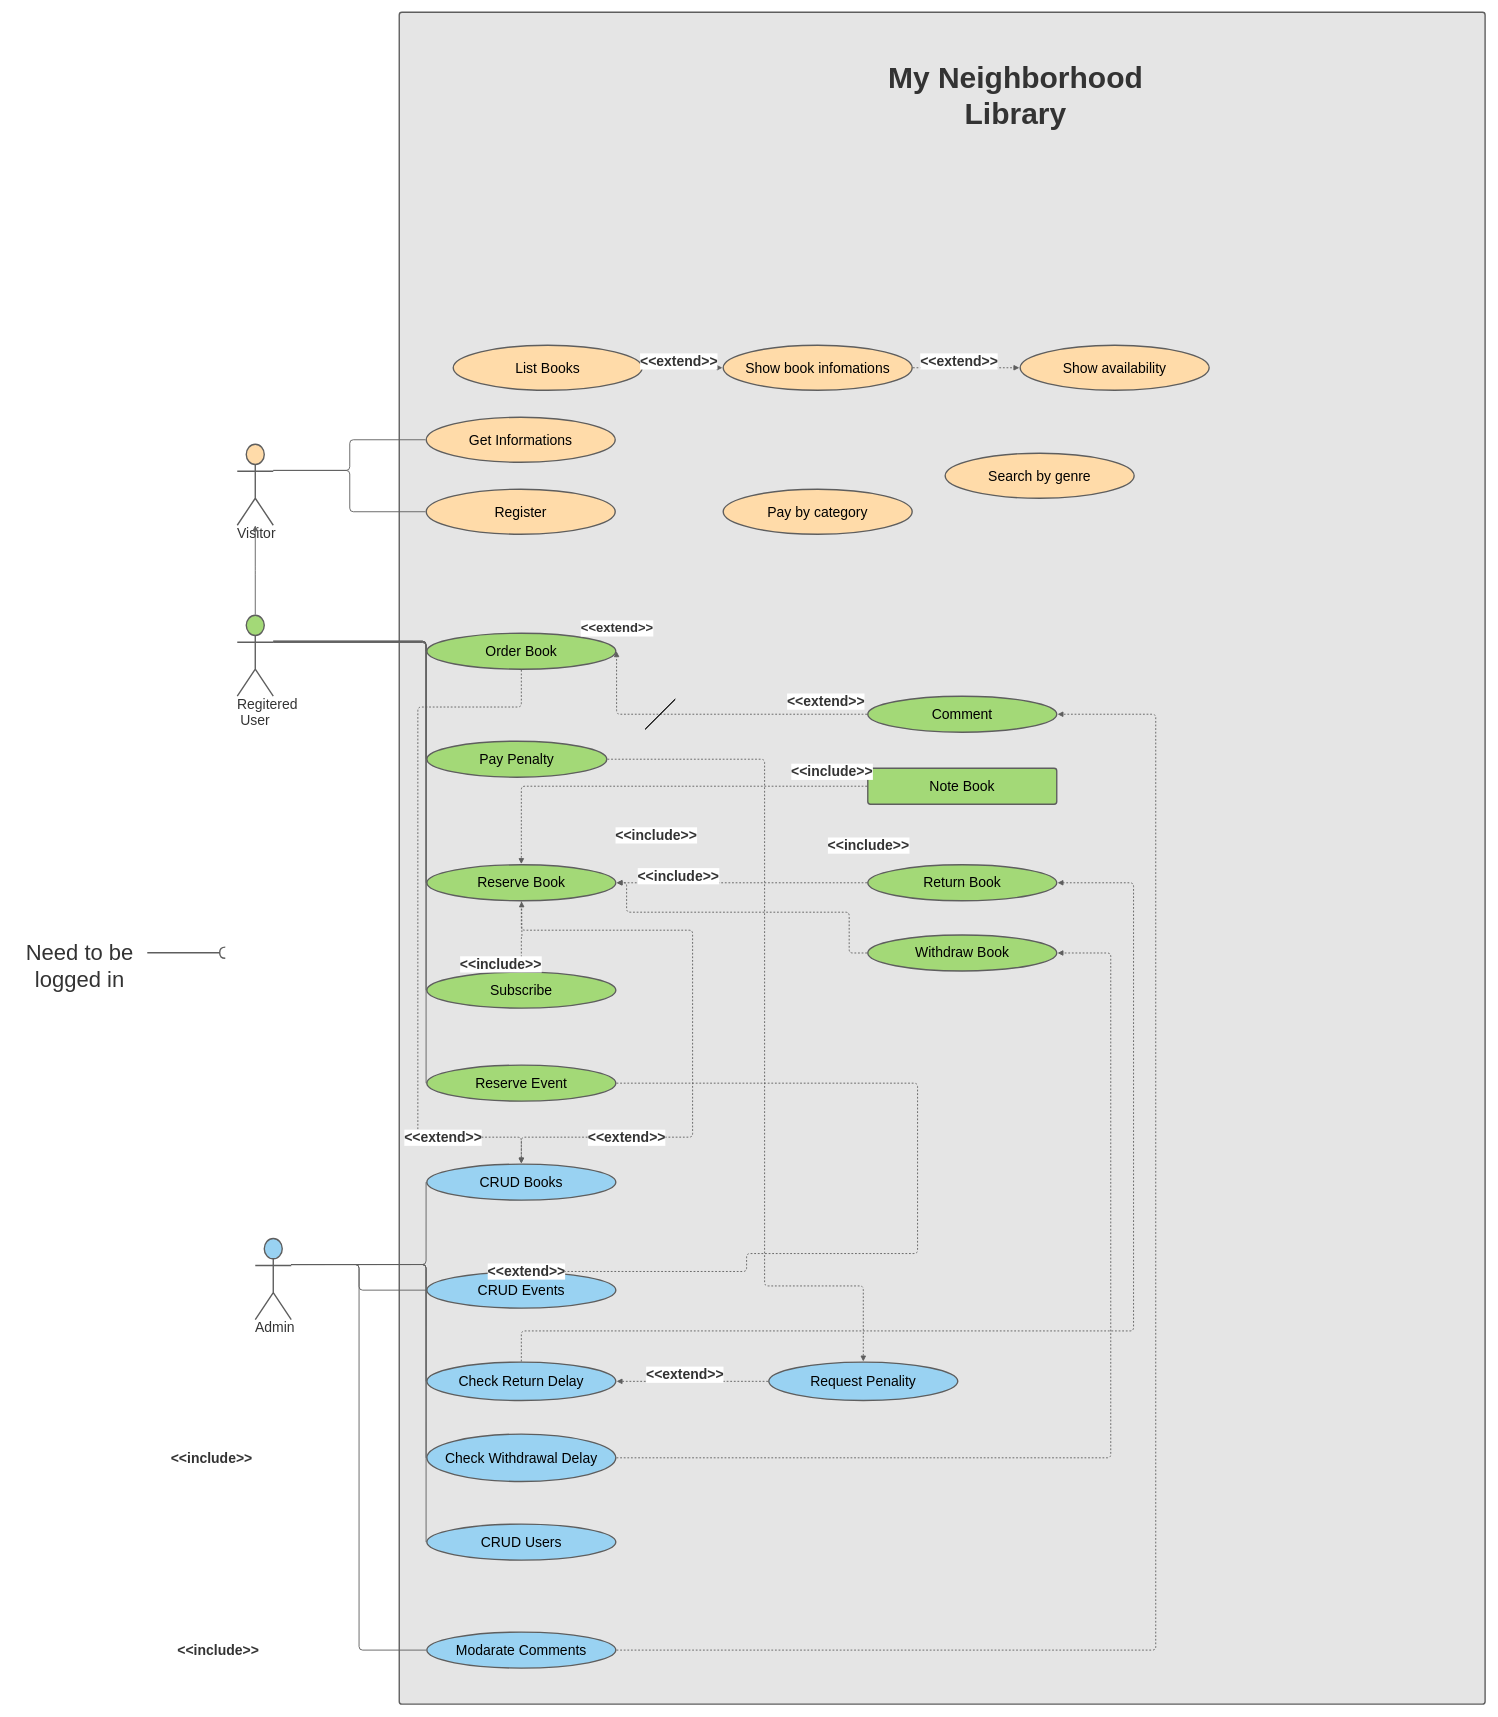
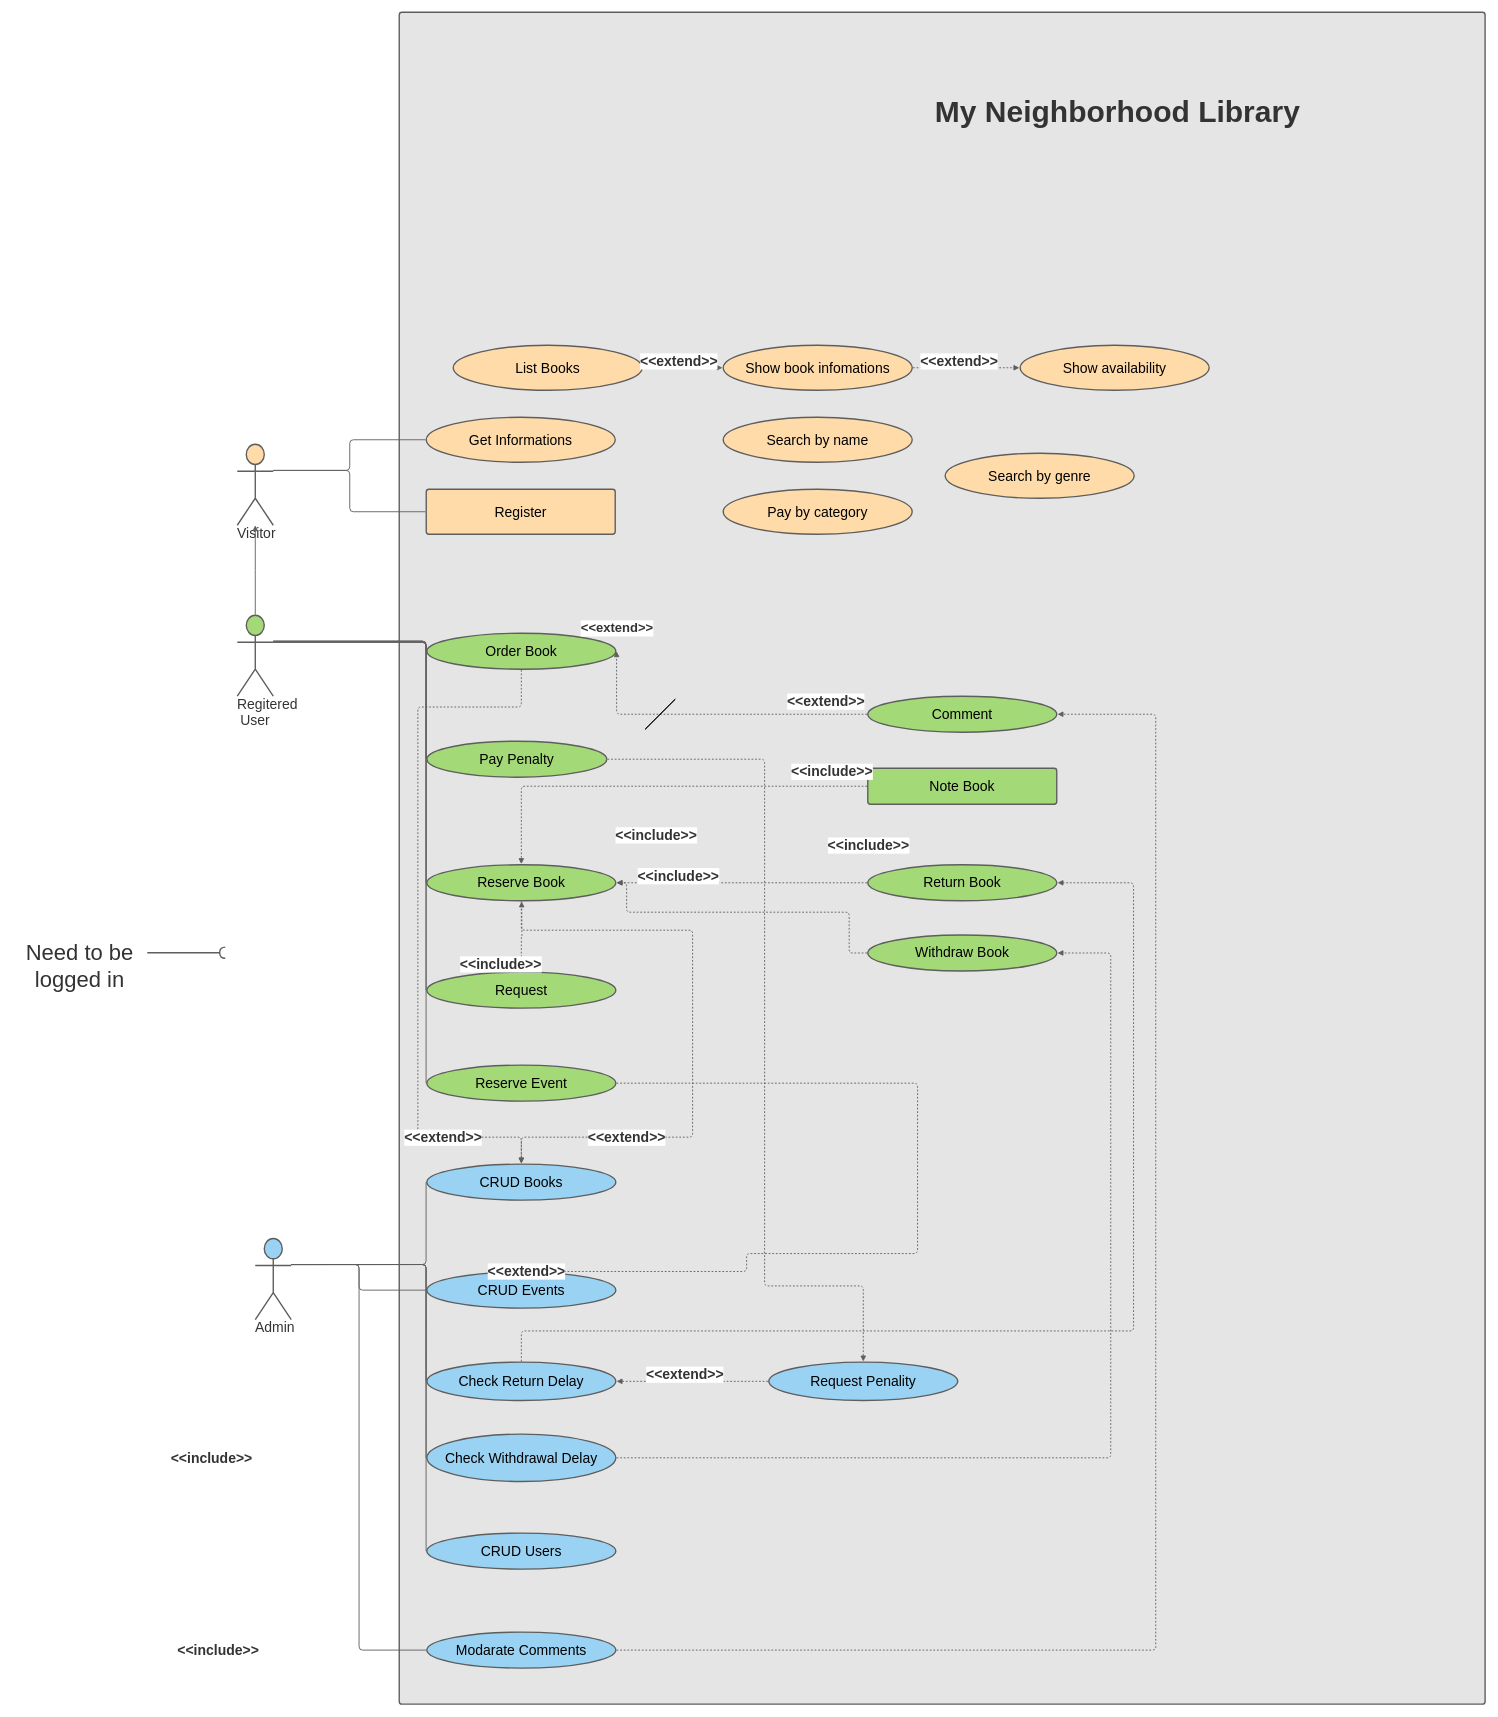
node "My Neighborhood Library": size 297x111 -> 501x144
node "Search by name": added
node "Register": shape ellipse -> rounded rectangle
node "Subscribe": label "Subscribe" -> "Request"
node "CRUD Users": moved (521, 1542) -> (521, 1551)
